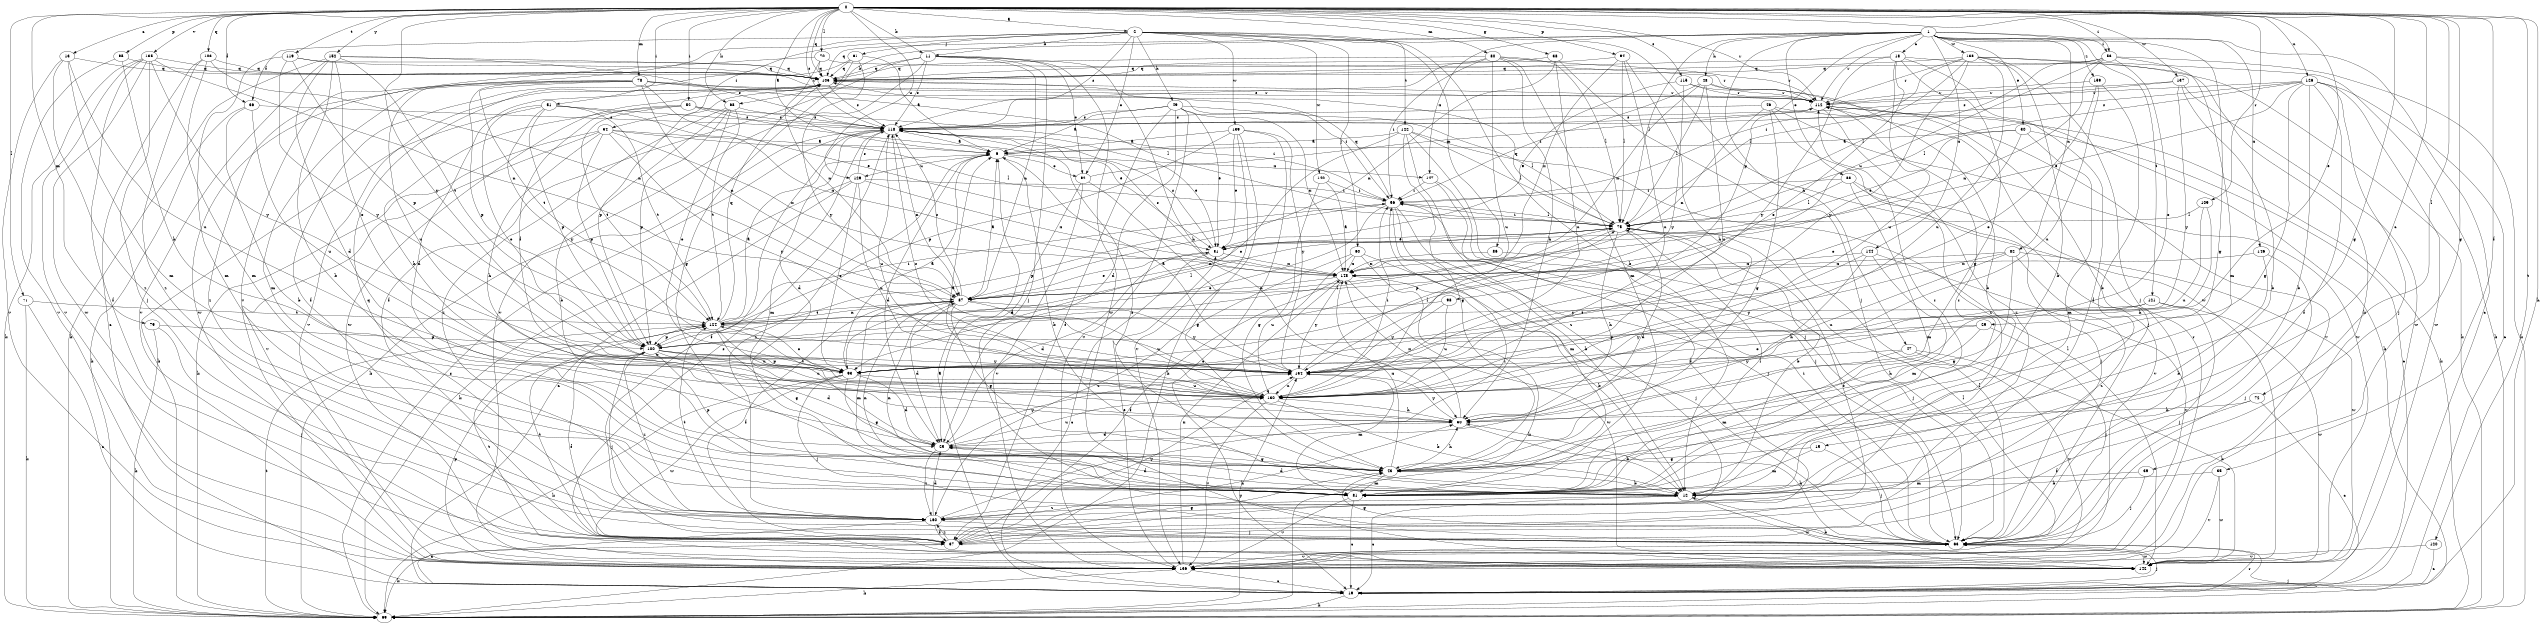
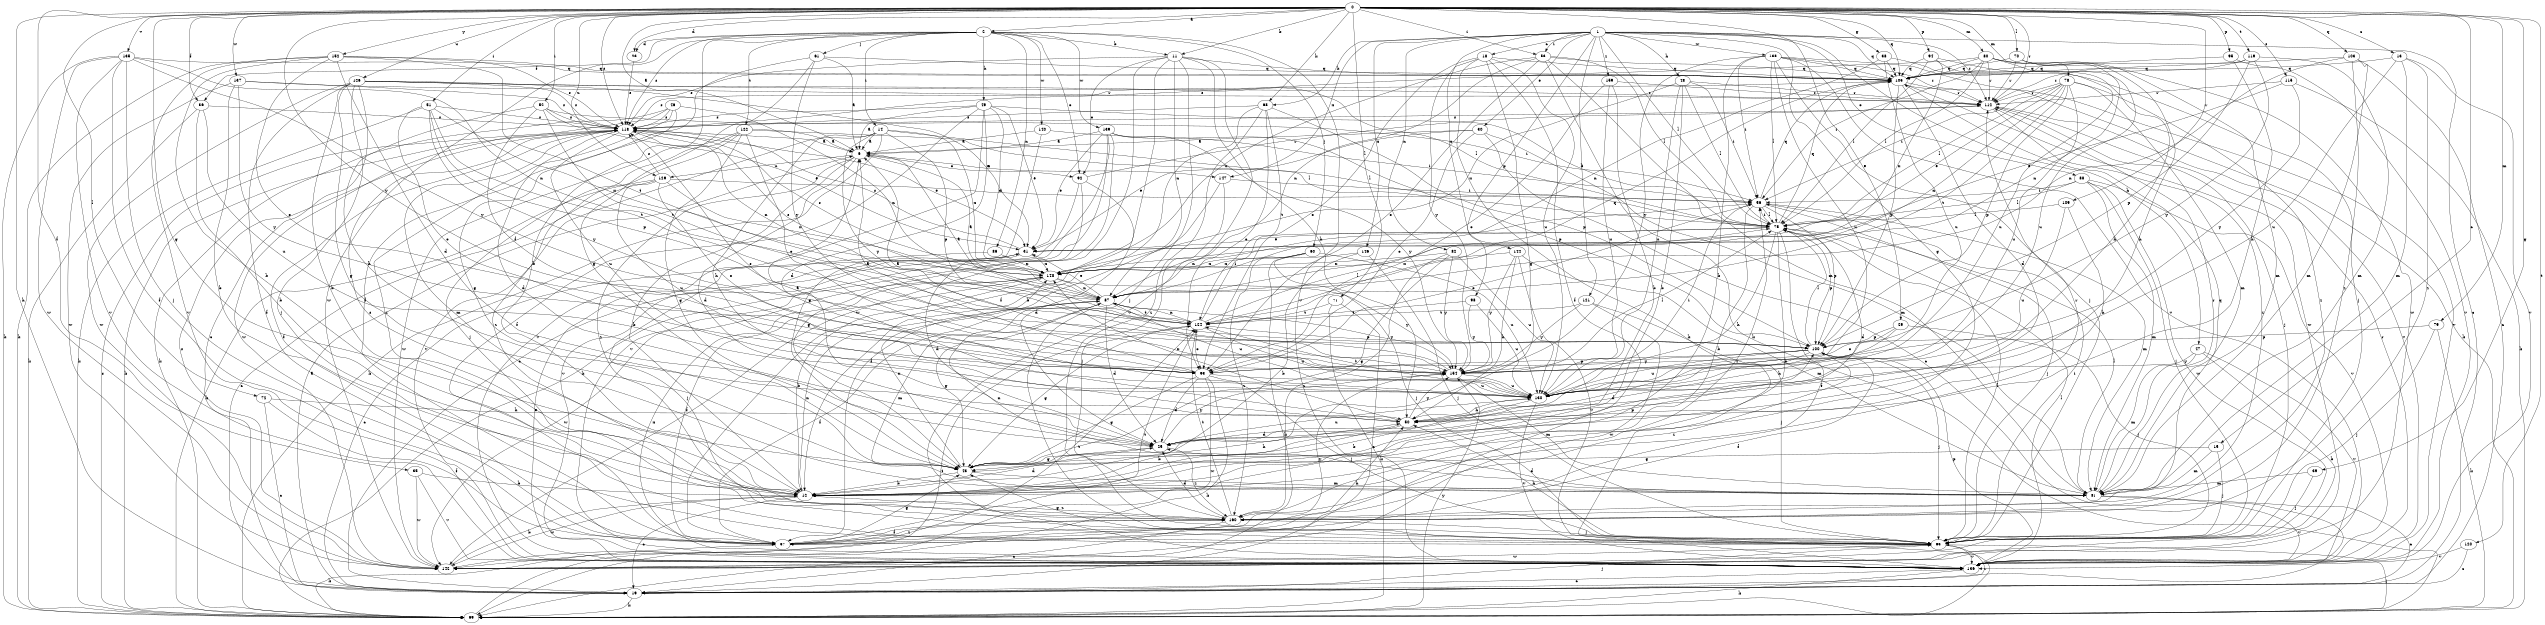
node "23": added
node "54": label "54" -> "14"
edge "140" -> "148": now "140" -> "6"
edge "138" -> "136": label "k" -> "v"
edge "122" -> "142": label "l" -> "w"
edge "82" -> "142": now "88" -> "142"
